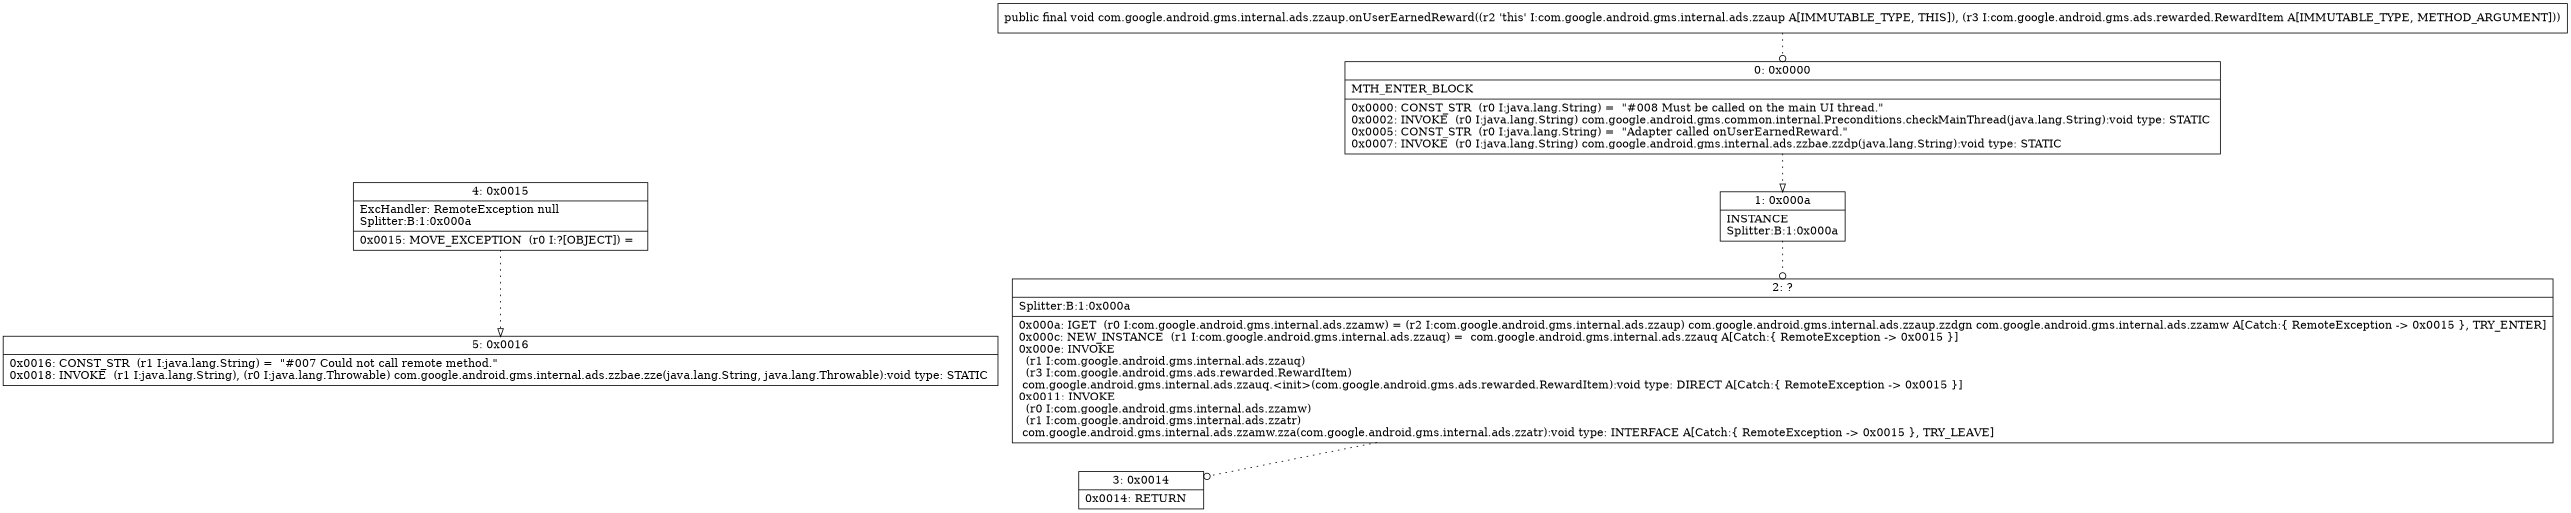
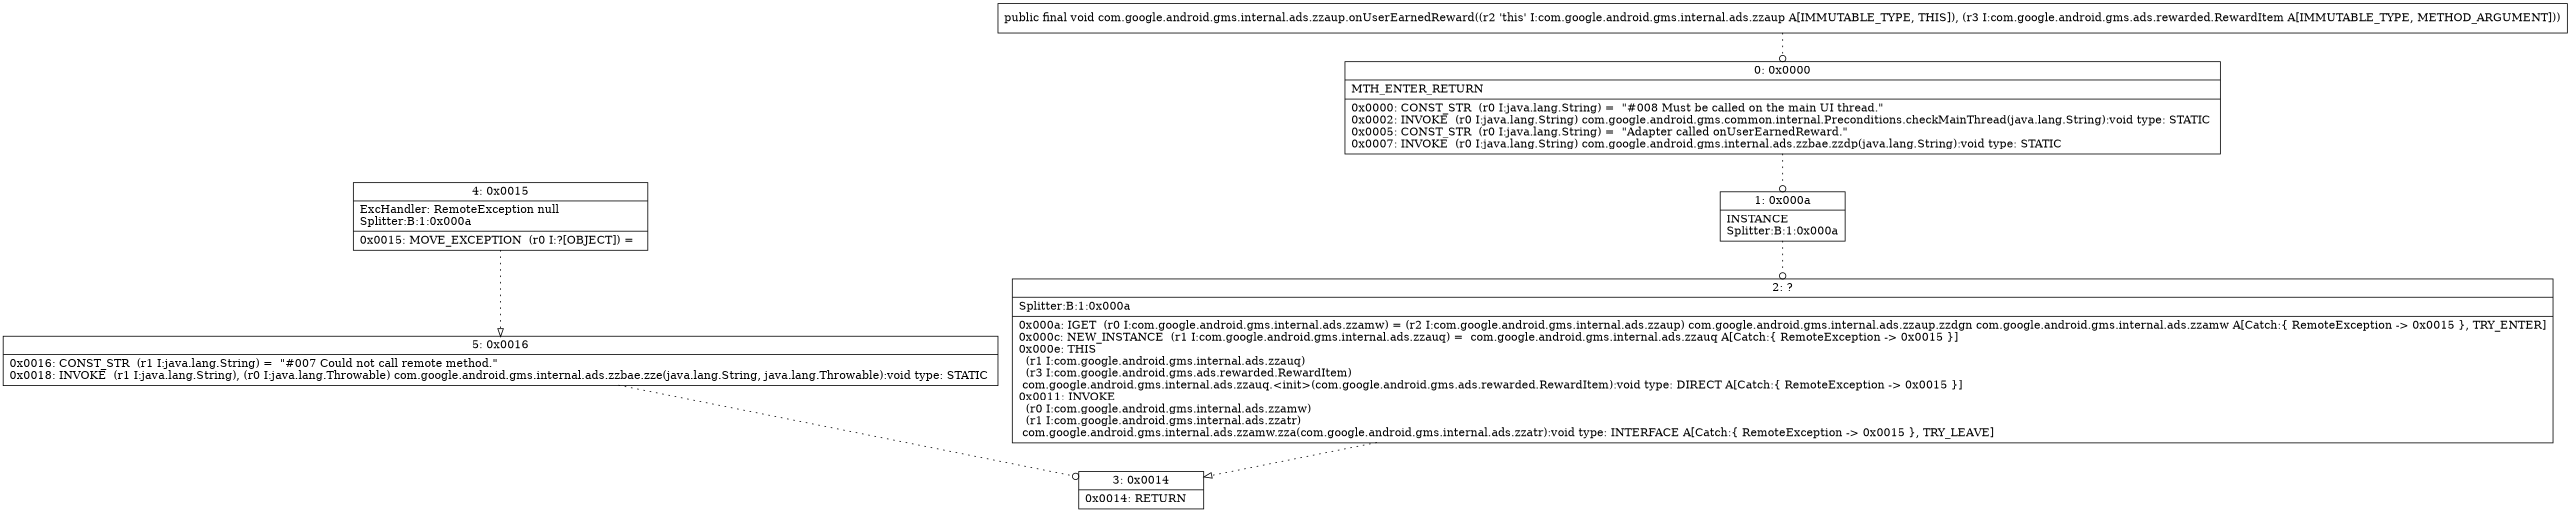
node "0: 0x0000": text "MTH_ENTER_BLOCK" -> "MTH_ENTER_RETURN"
edge "0: 0x0000" -> "1: 0x000a": arrowhead onormal -> odot
node "2: ?": text "0x000e: INVOKE" -> "0x000e: THIS"
edge "5: 0x0016" -> "3: 0x0014": added
edge "2: ?" -> "3: 0x0014": arrowhead odot -> onormal
